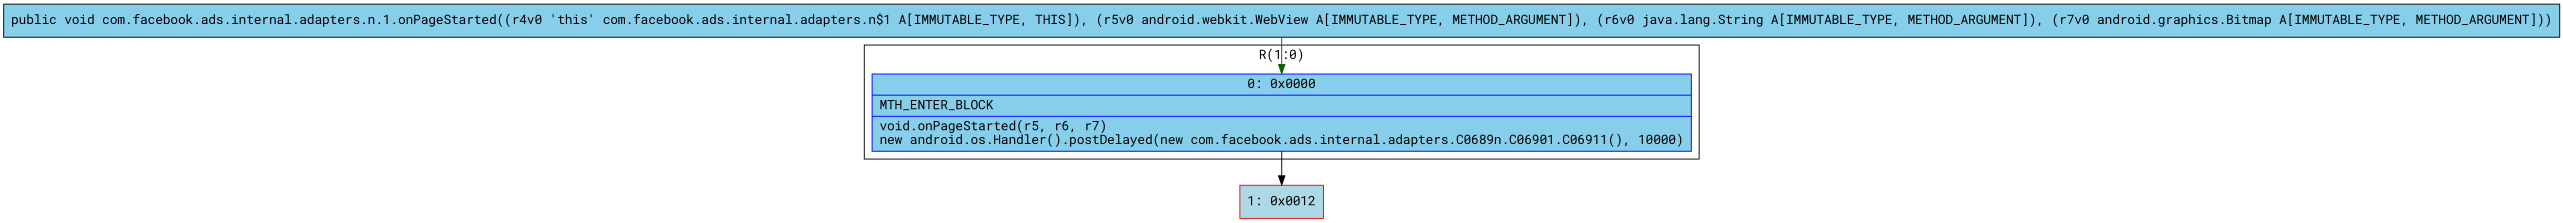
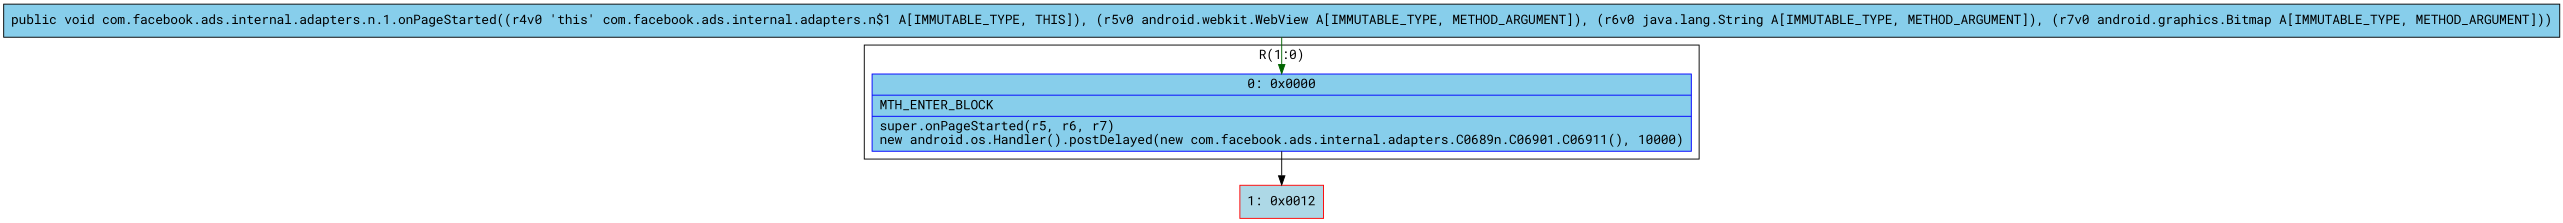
node "0: 0x0000": text "void.onPageStarted(r5, r6, r7)" -> "super.onPageStarted(r5, r6, r7)"
